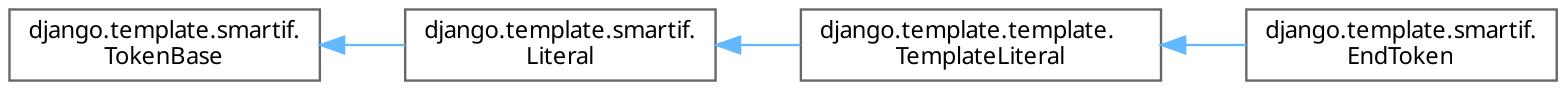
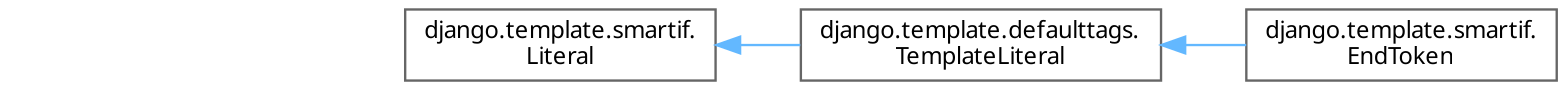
node "django.template.smartif. TokenBase": removed
node "django.template.template. TemplateLiteral": label "django.template.template. TemplateLiteral" -> "django.template.defaulttags. TemplateLiteral"
